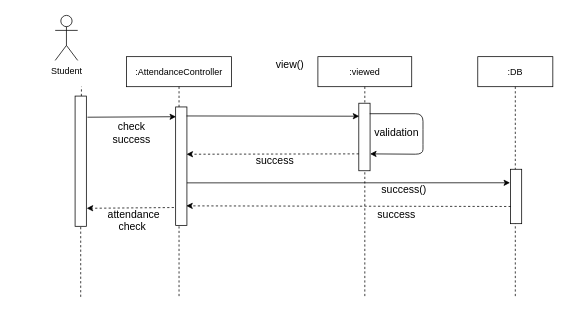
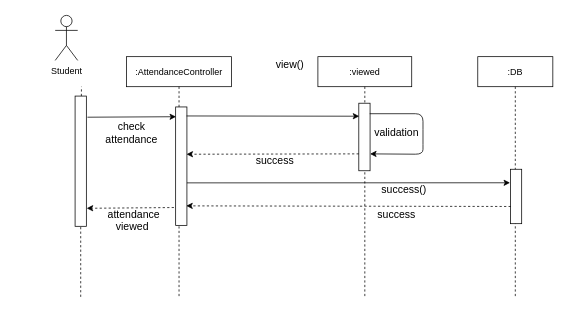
node "check success": label "check success" -> "check attendance"
node "attendance check": label "attendance check" -> "attendance viewed"
